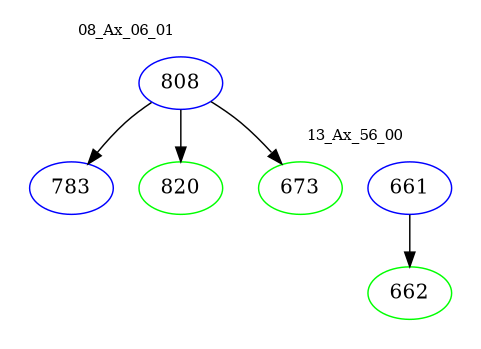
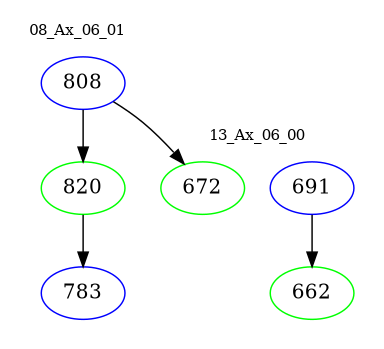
edge "808" -> "783": now "820" -> "783"
cluster "13_Ax_56_00": label "13_Ax_56_00" -> "13_Ax_06_00"
node "673": label "673" -> "672"
node "661": label "661" -> "691"
